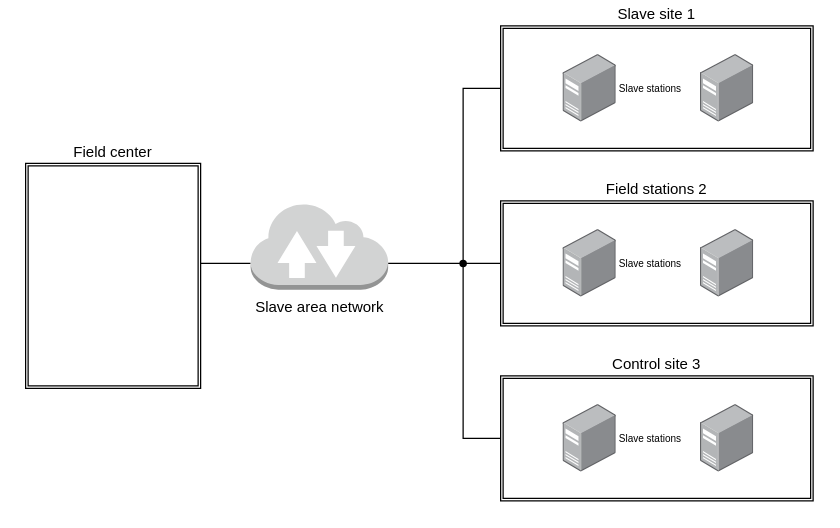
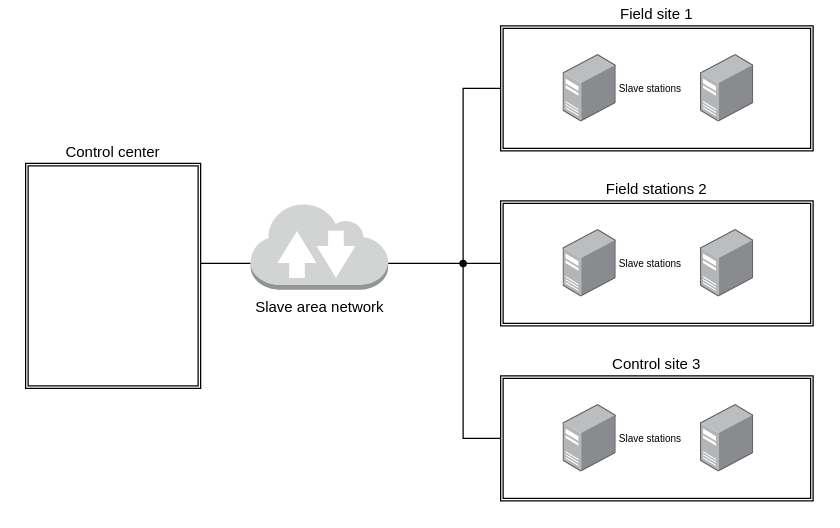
node "Slave site 1": label "Slave site 1" -> "Field site 1"
node "Field center": label "Field center" -> "Control center"
